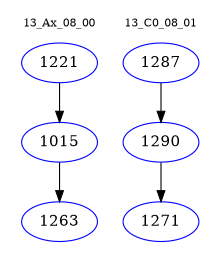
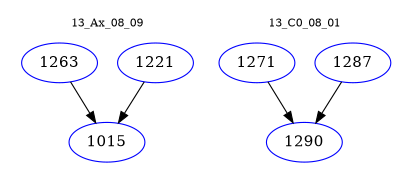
cluster "13_Ax_08_00": label "13_Ax_08_00" -> "13_Ax_08_09"
edge "1015" -> "1263": reversed
edge "1290" -> "1271": reversed
